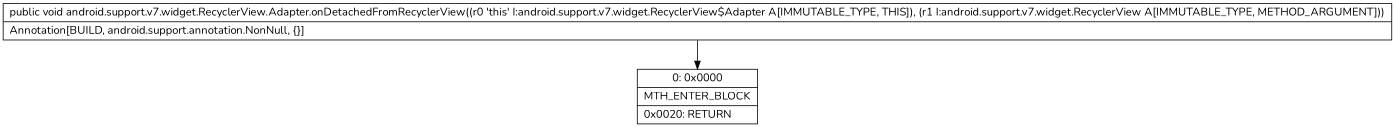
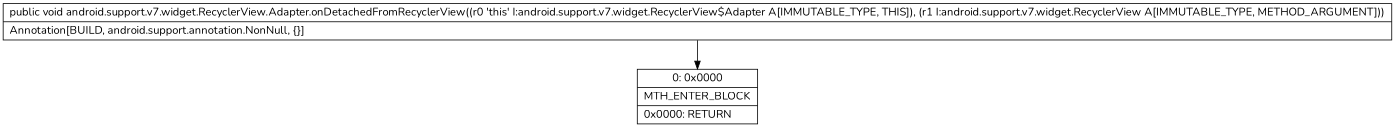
node "0: 0x0000": text "0x0020: RETURN" -> "0x0000: RETURN"
